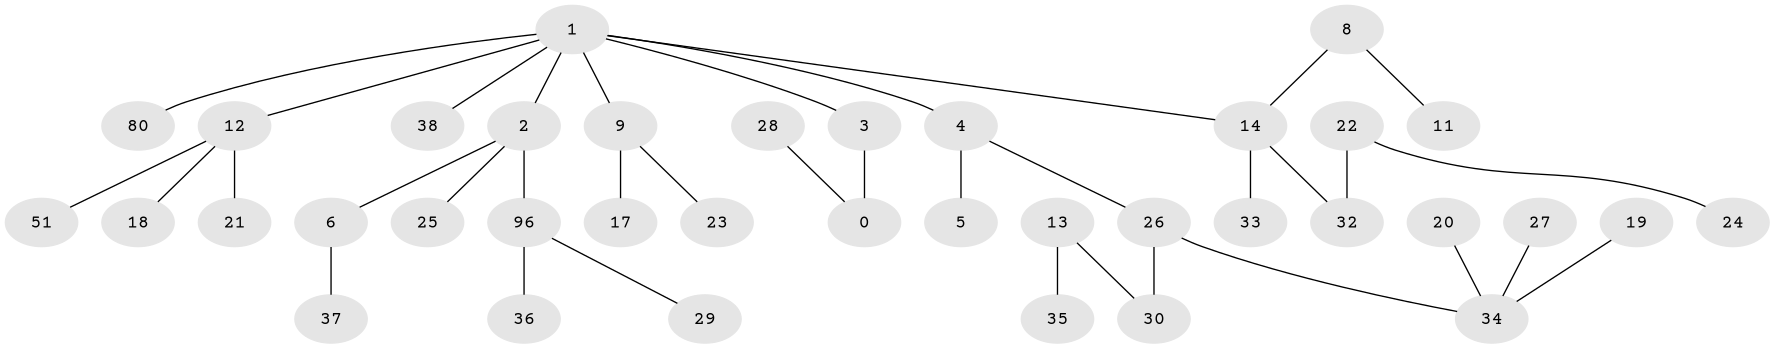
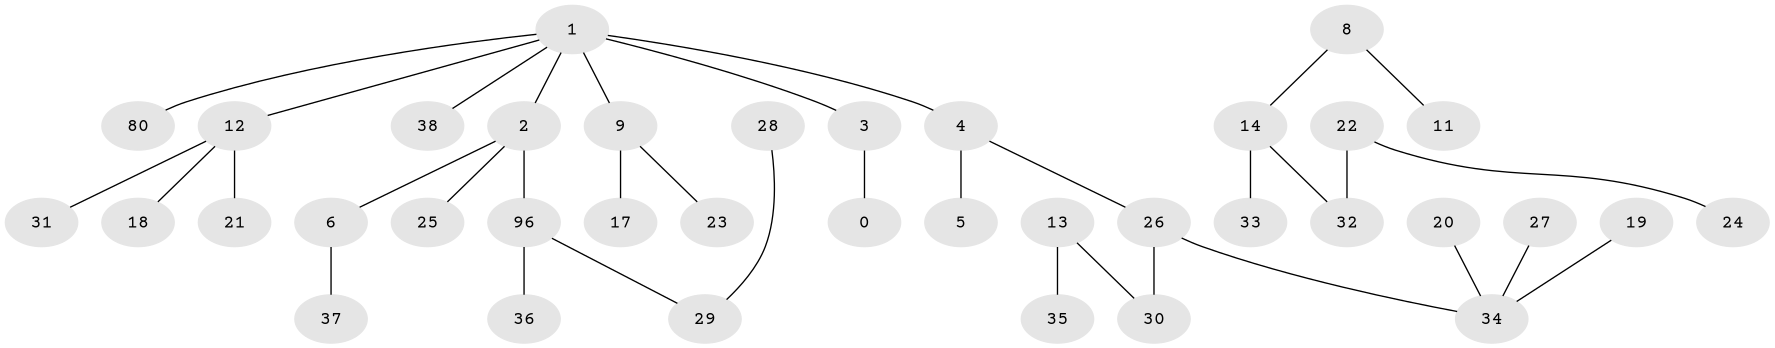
edge "1" -- "14": removed
edge "28" -- "0": now "28" -- "29"
node "51": label "51" -> "31"
